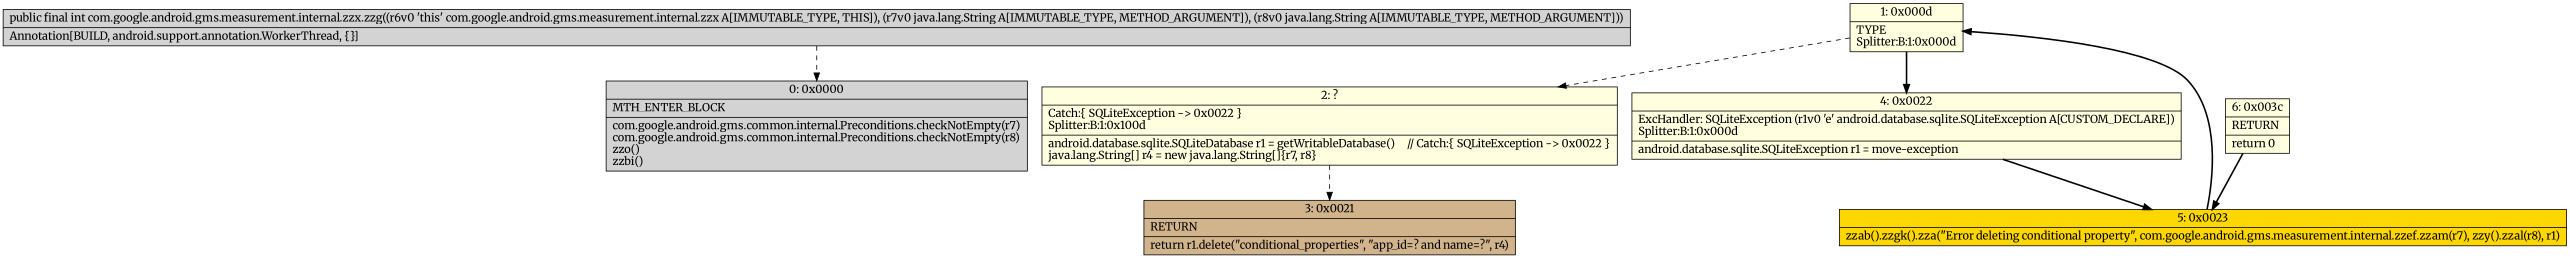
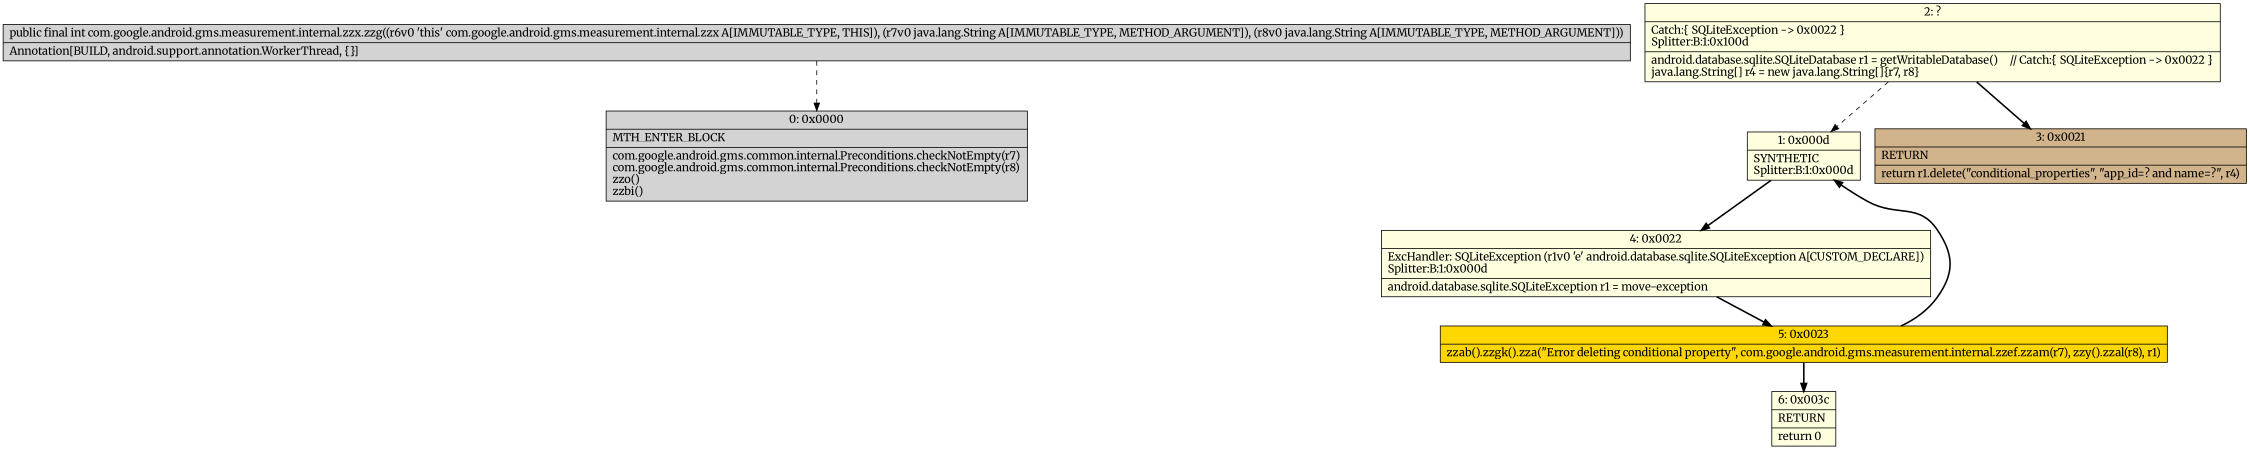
node "1: 0x000d": text "TYPE" -> "SYNTHETIC"
edge "1: 0x000d" -> "2: ?": reversed
edge "6: 0x003c" -> "5: 0x0023": reversed
edge "2: ?" -> "3: 0x0021": style dashed -> bold
